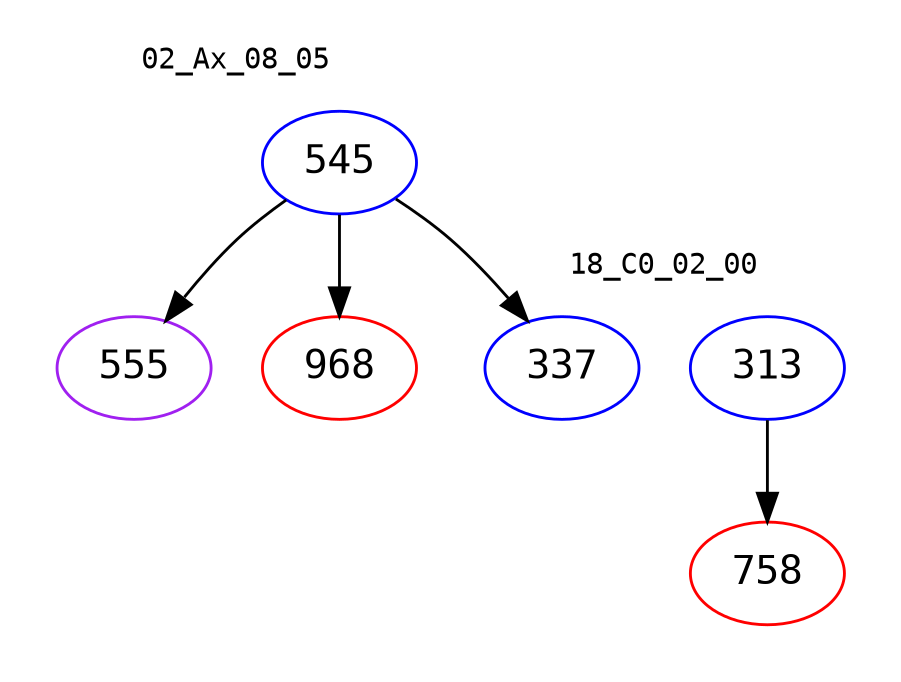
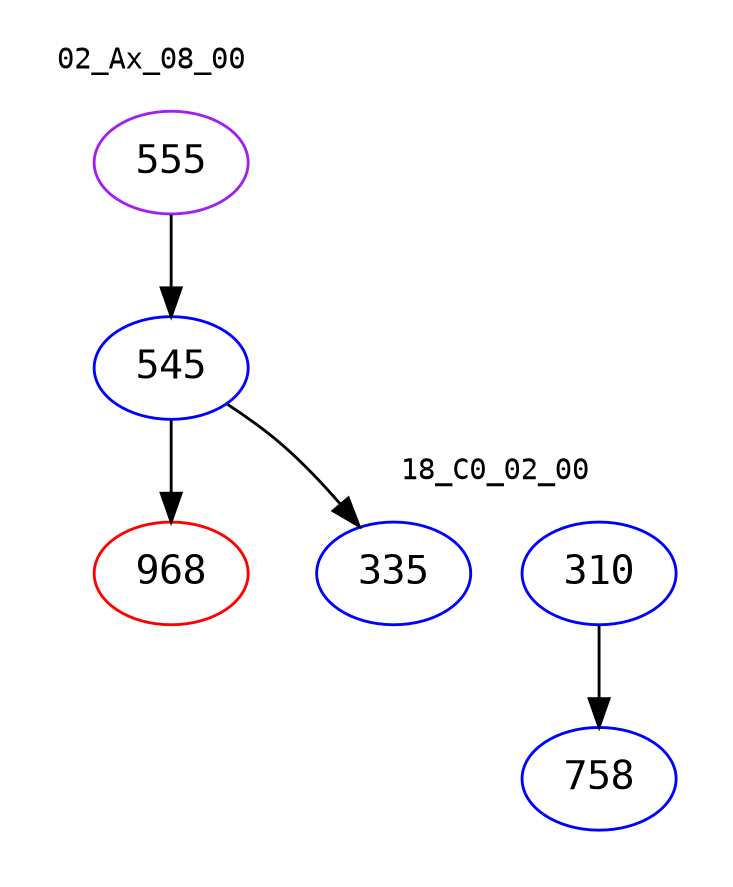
cluster "02_Ax_08_05": label "02_Ax_08_05" -> "02_Ax_08_00"
edge "545" -> "555": reversed
node "337": label "337" -> "335"
node "313": label "313" -> "310"
node "758": color red -> blue
